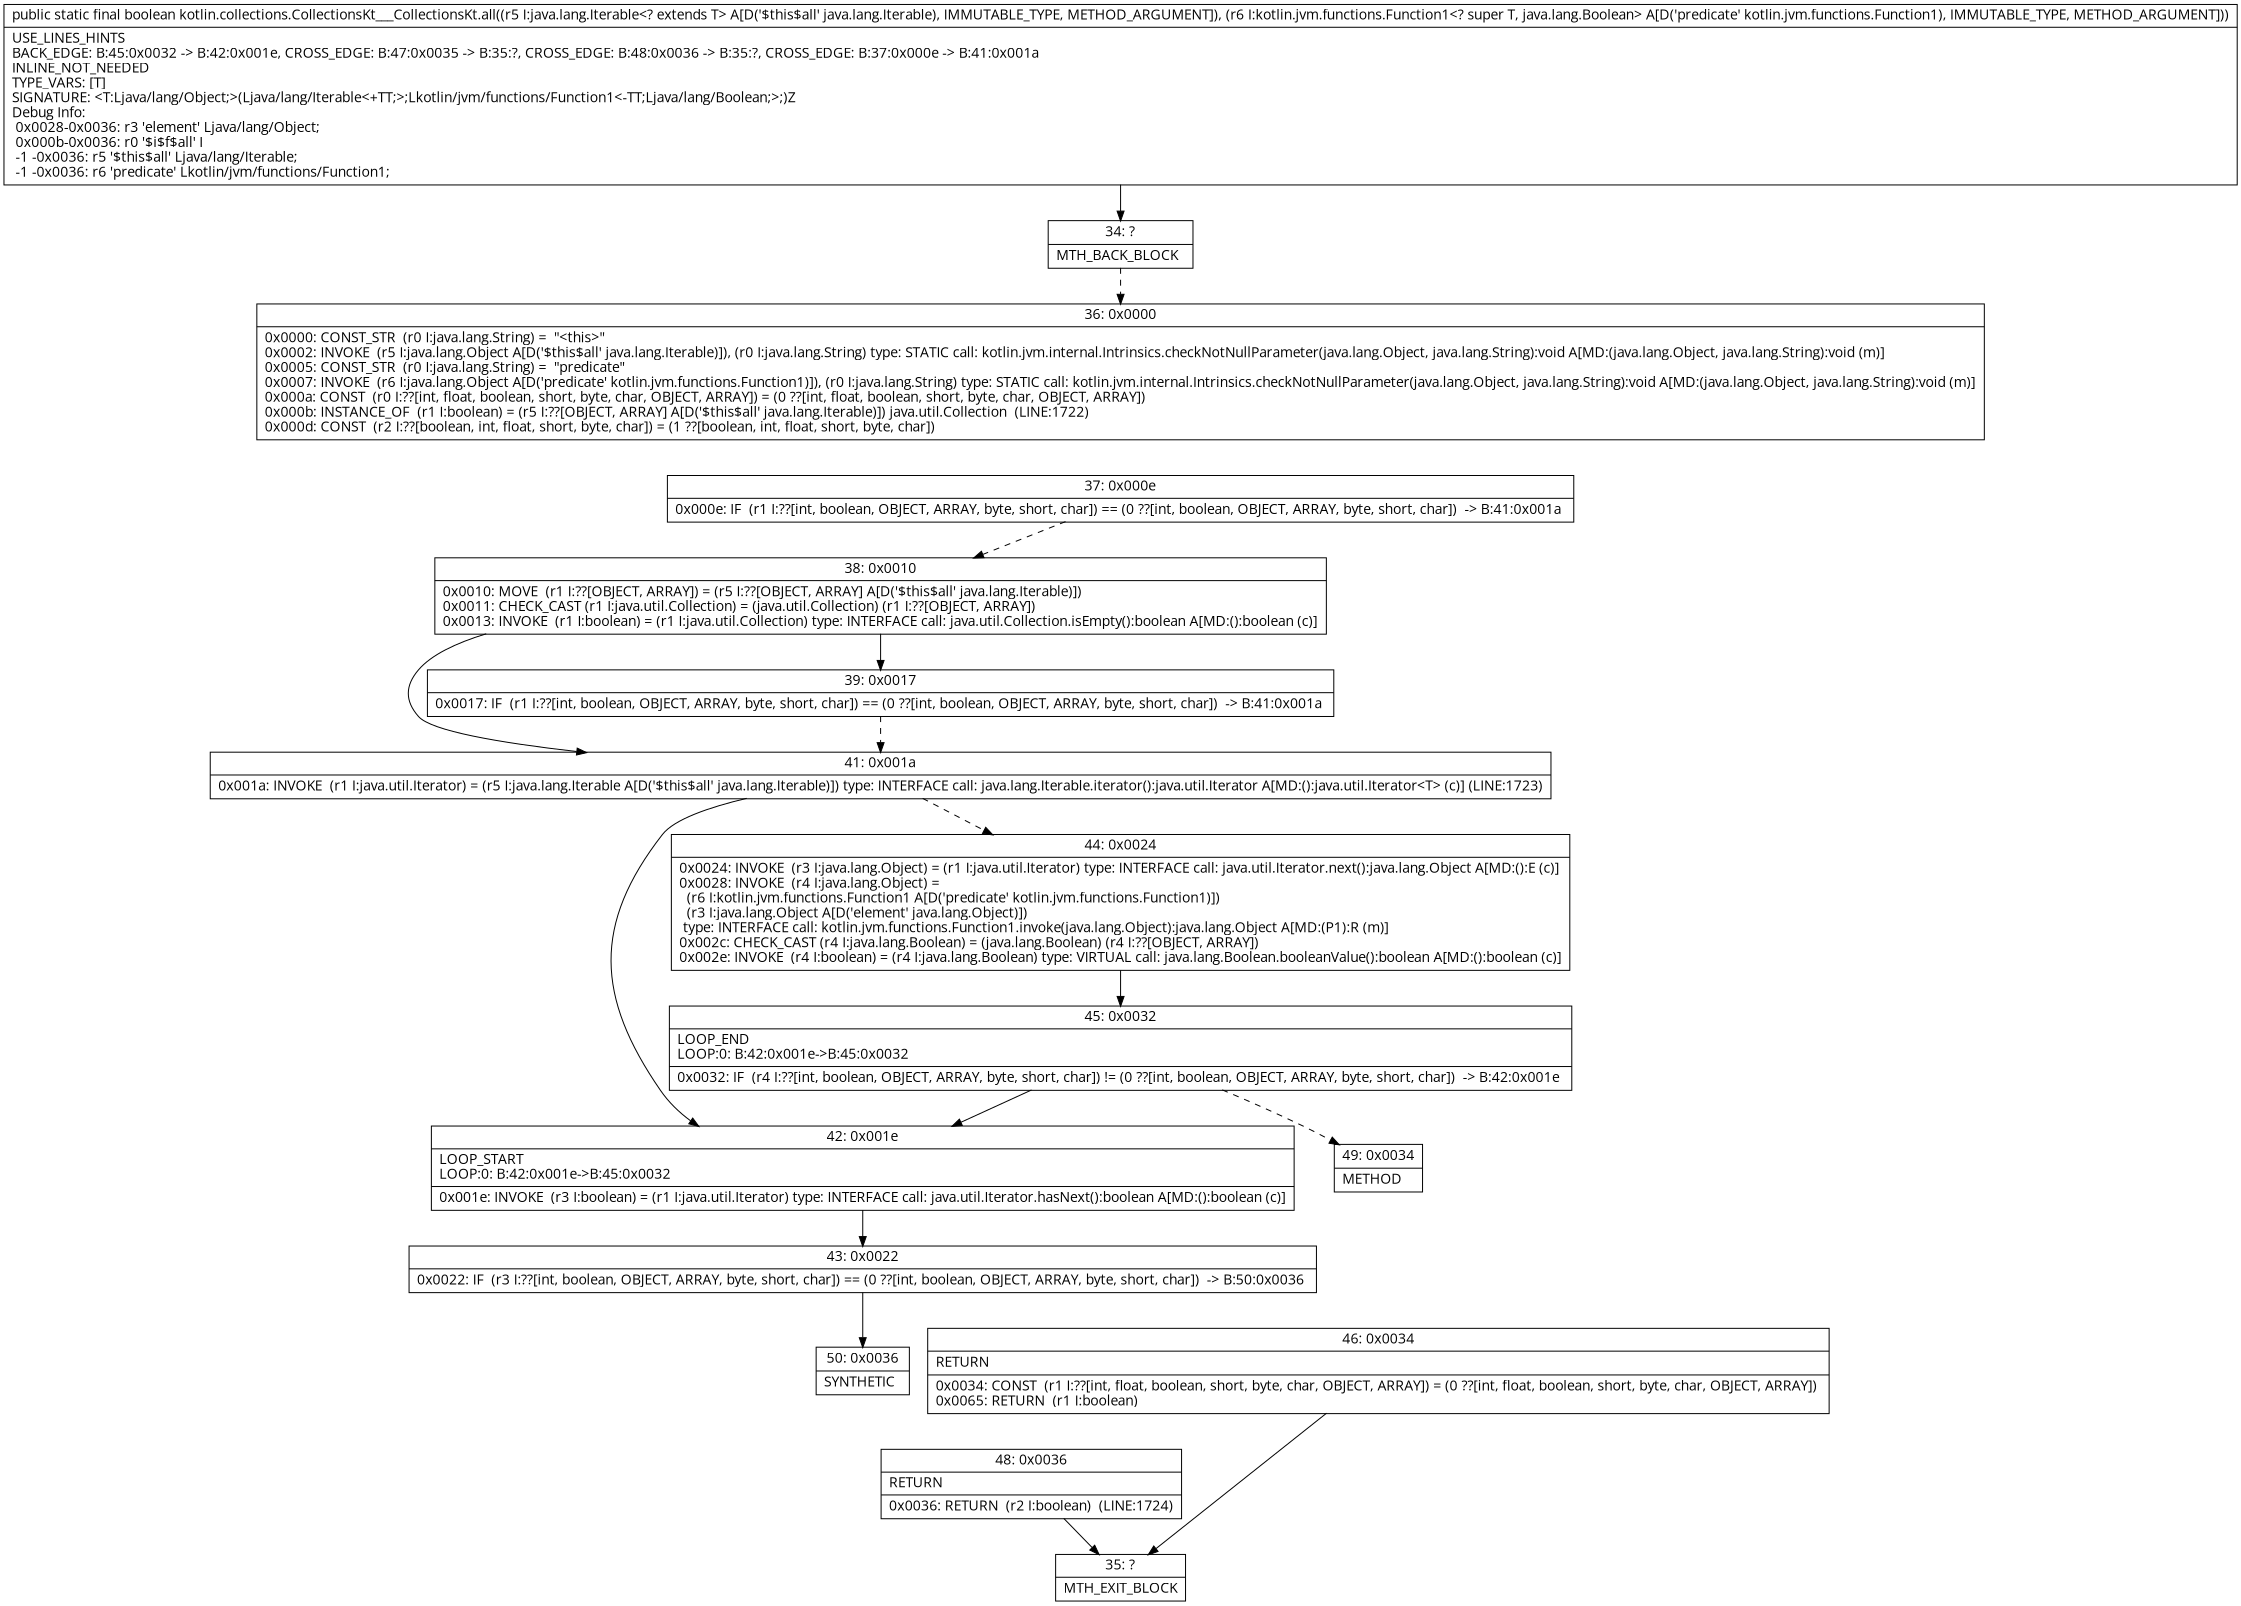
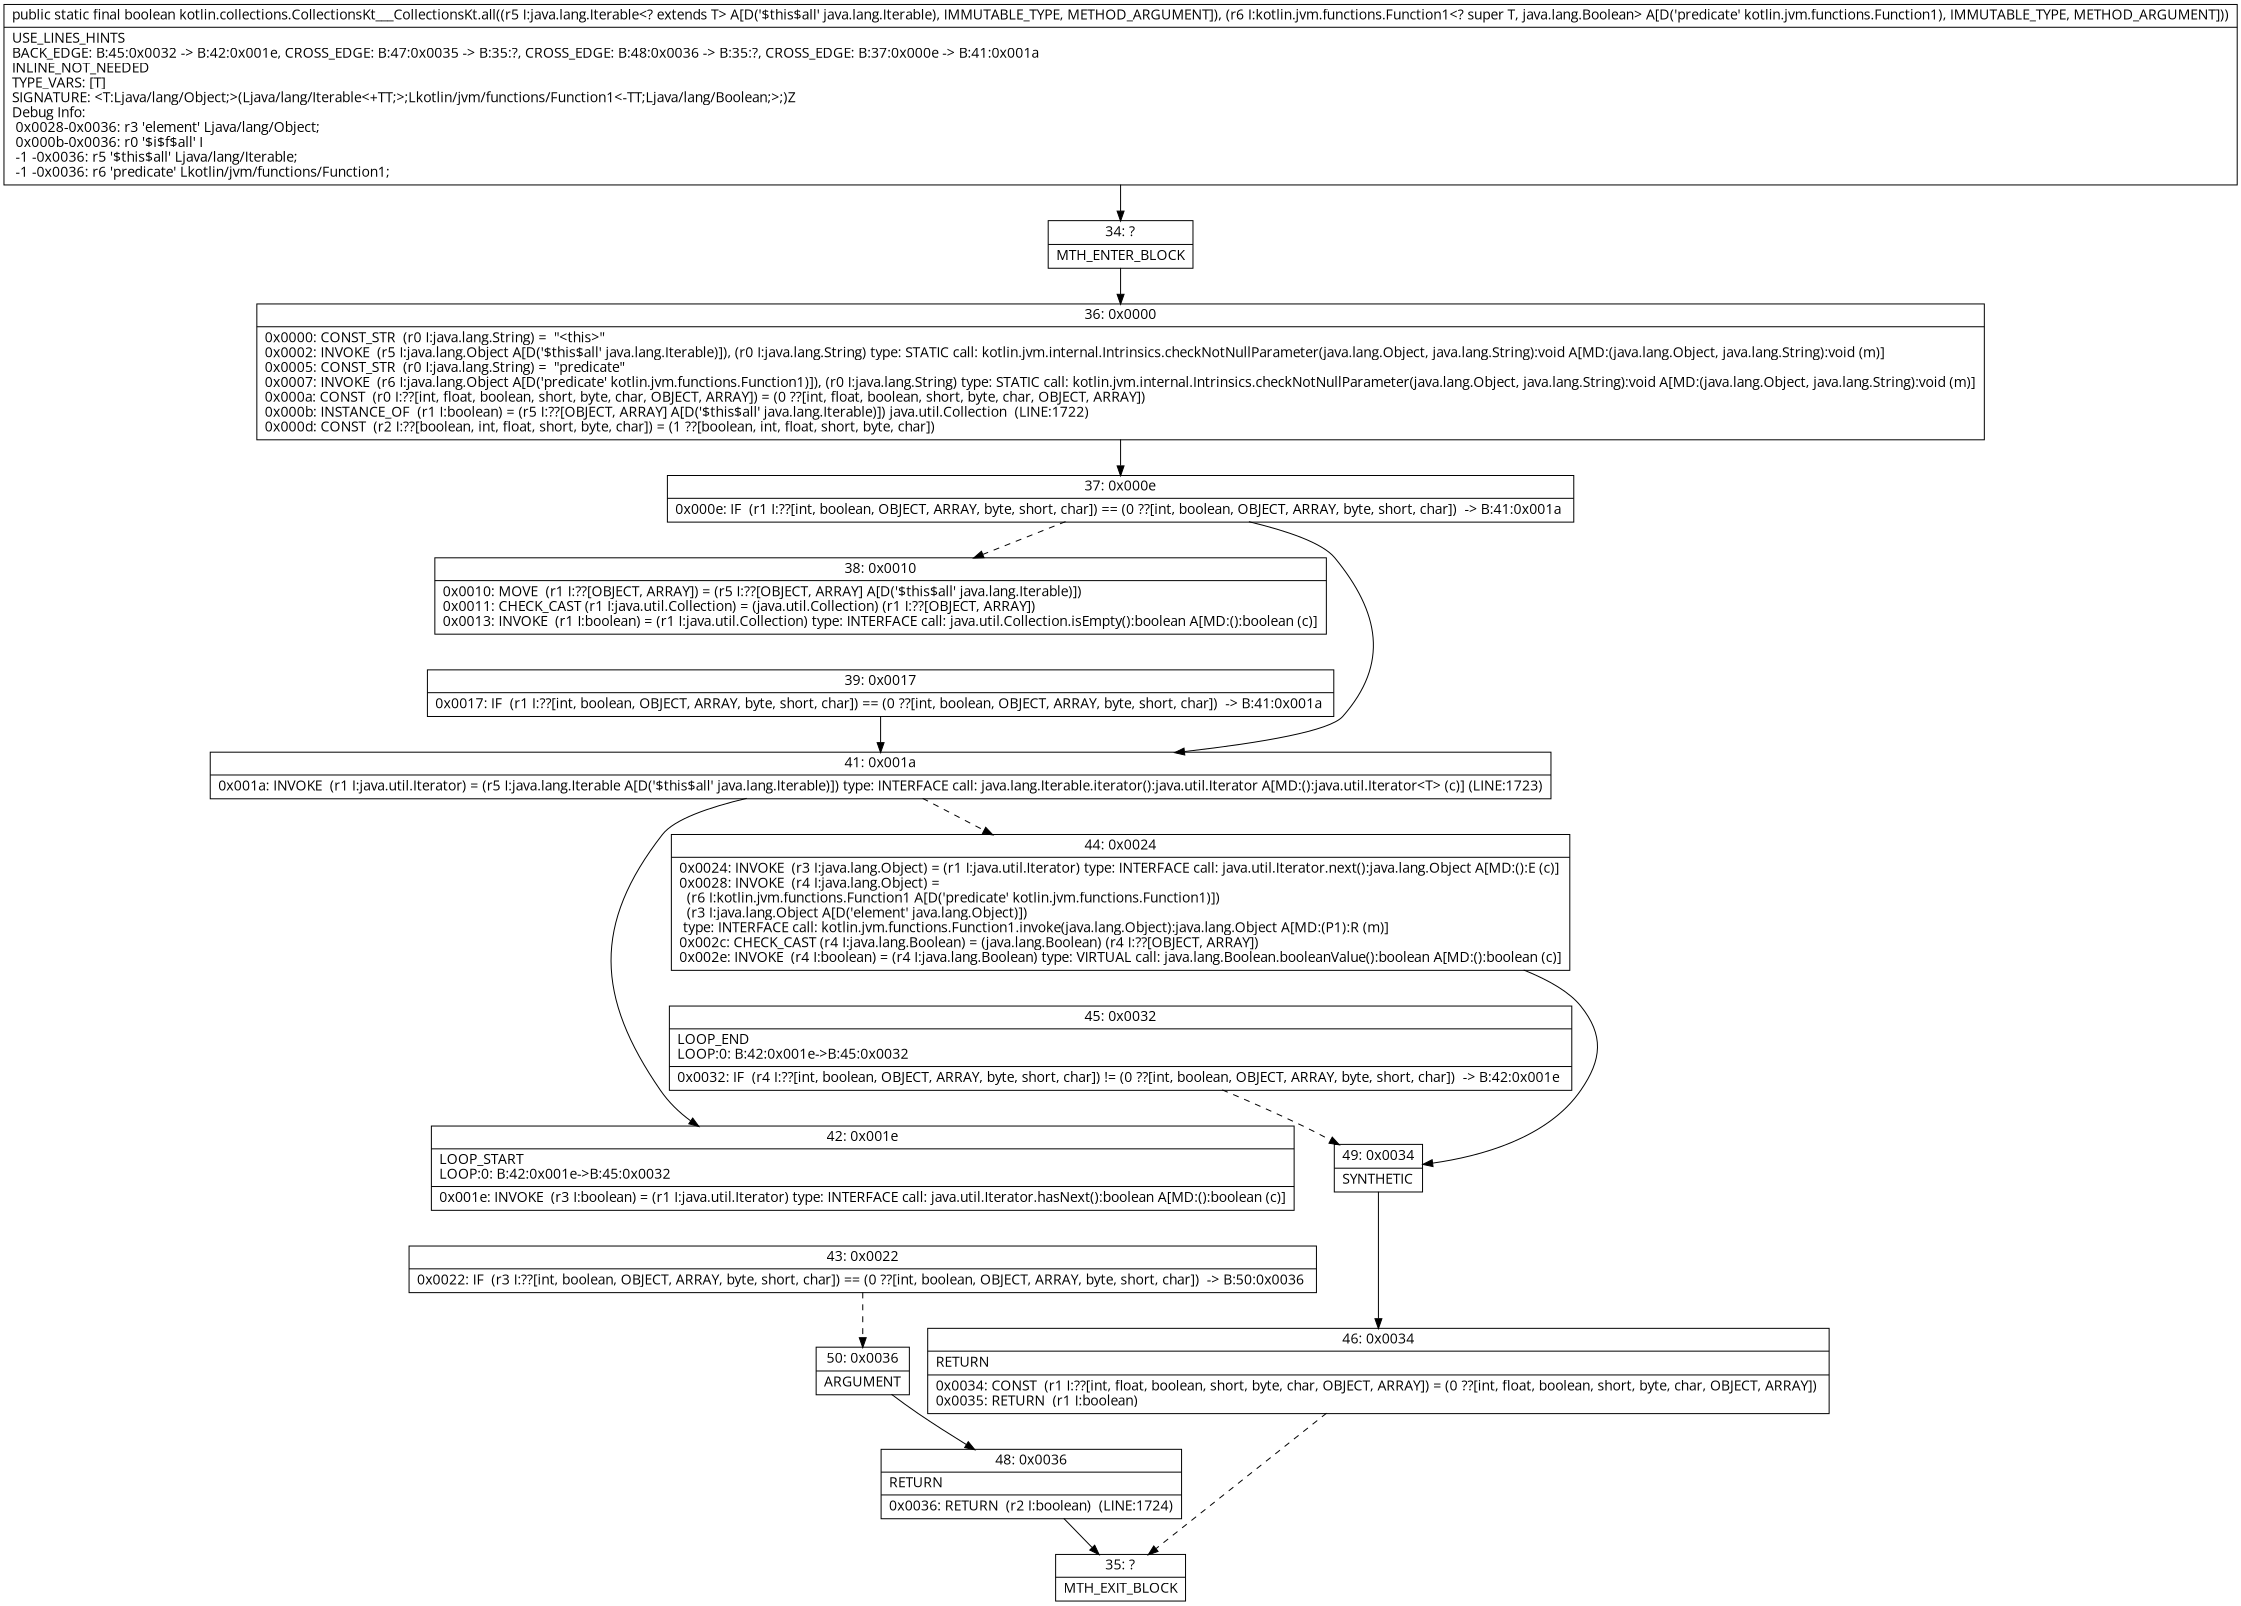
node "34: ?": text "MTH_BACK_BLOCK" -> "MTH_ENTER_BLOCK"
edge "34: ?" -> "36: 0x0000": style dashed -> solid
edge "36: 0x0000" -> "37: 0x000e": added
edge "38: 0x0010" -> "39: 0x0017": removed
edge "38: 0x0010" -> "41: 0x001a": now "37: 0x000e" -> "41: 0x001a"
edge "39: 0x0017" -> "41: 0x001a": style dashed -> solid
edge "44: 0x0024" -> "45: 0x0032": now "44: 0x0024" -> "49: 0x0034"
edge "45: 0x0032" -> "42: 0x001e": removed
node "49: 0x0034": text "METHOD" -> "SYNTHETIC"
edge "42: 0x001e" -> "43: 0x0022": removed
edge "49: 0x0034" -> "46: 0x0034": added
edge "43: 0x0022" -> "50: 0x0036": style solid -> dashed
node "50: 0x0036": text "SYNTHETIC" -> "ARGUMENT"
node "46: 0x0034": text "0x0065: RETURN  (r1 I:boolean)" -> "0x0035: RETURN  (r1 I:boolean)"
edge "50: 0x0036" -> "48: 0x0036": added
edge "46: 0x0034" -> "35: ?": style solid -> dashed
